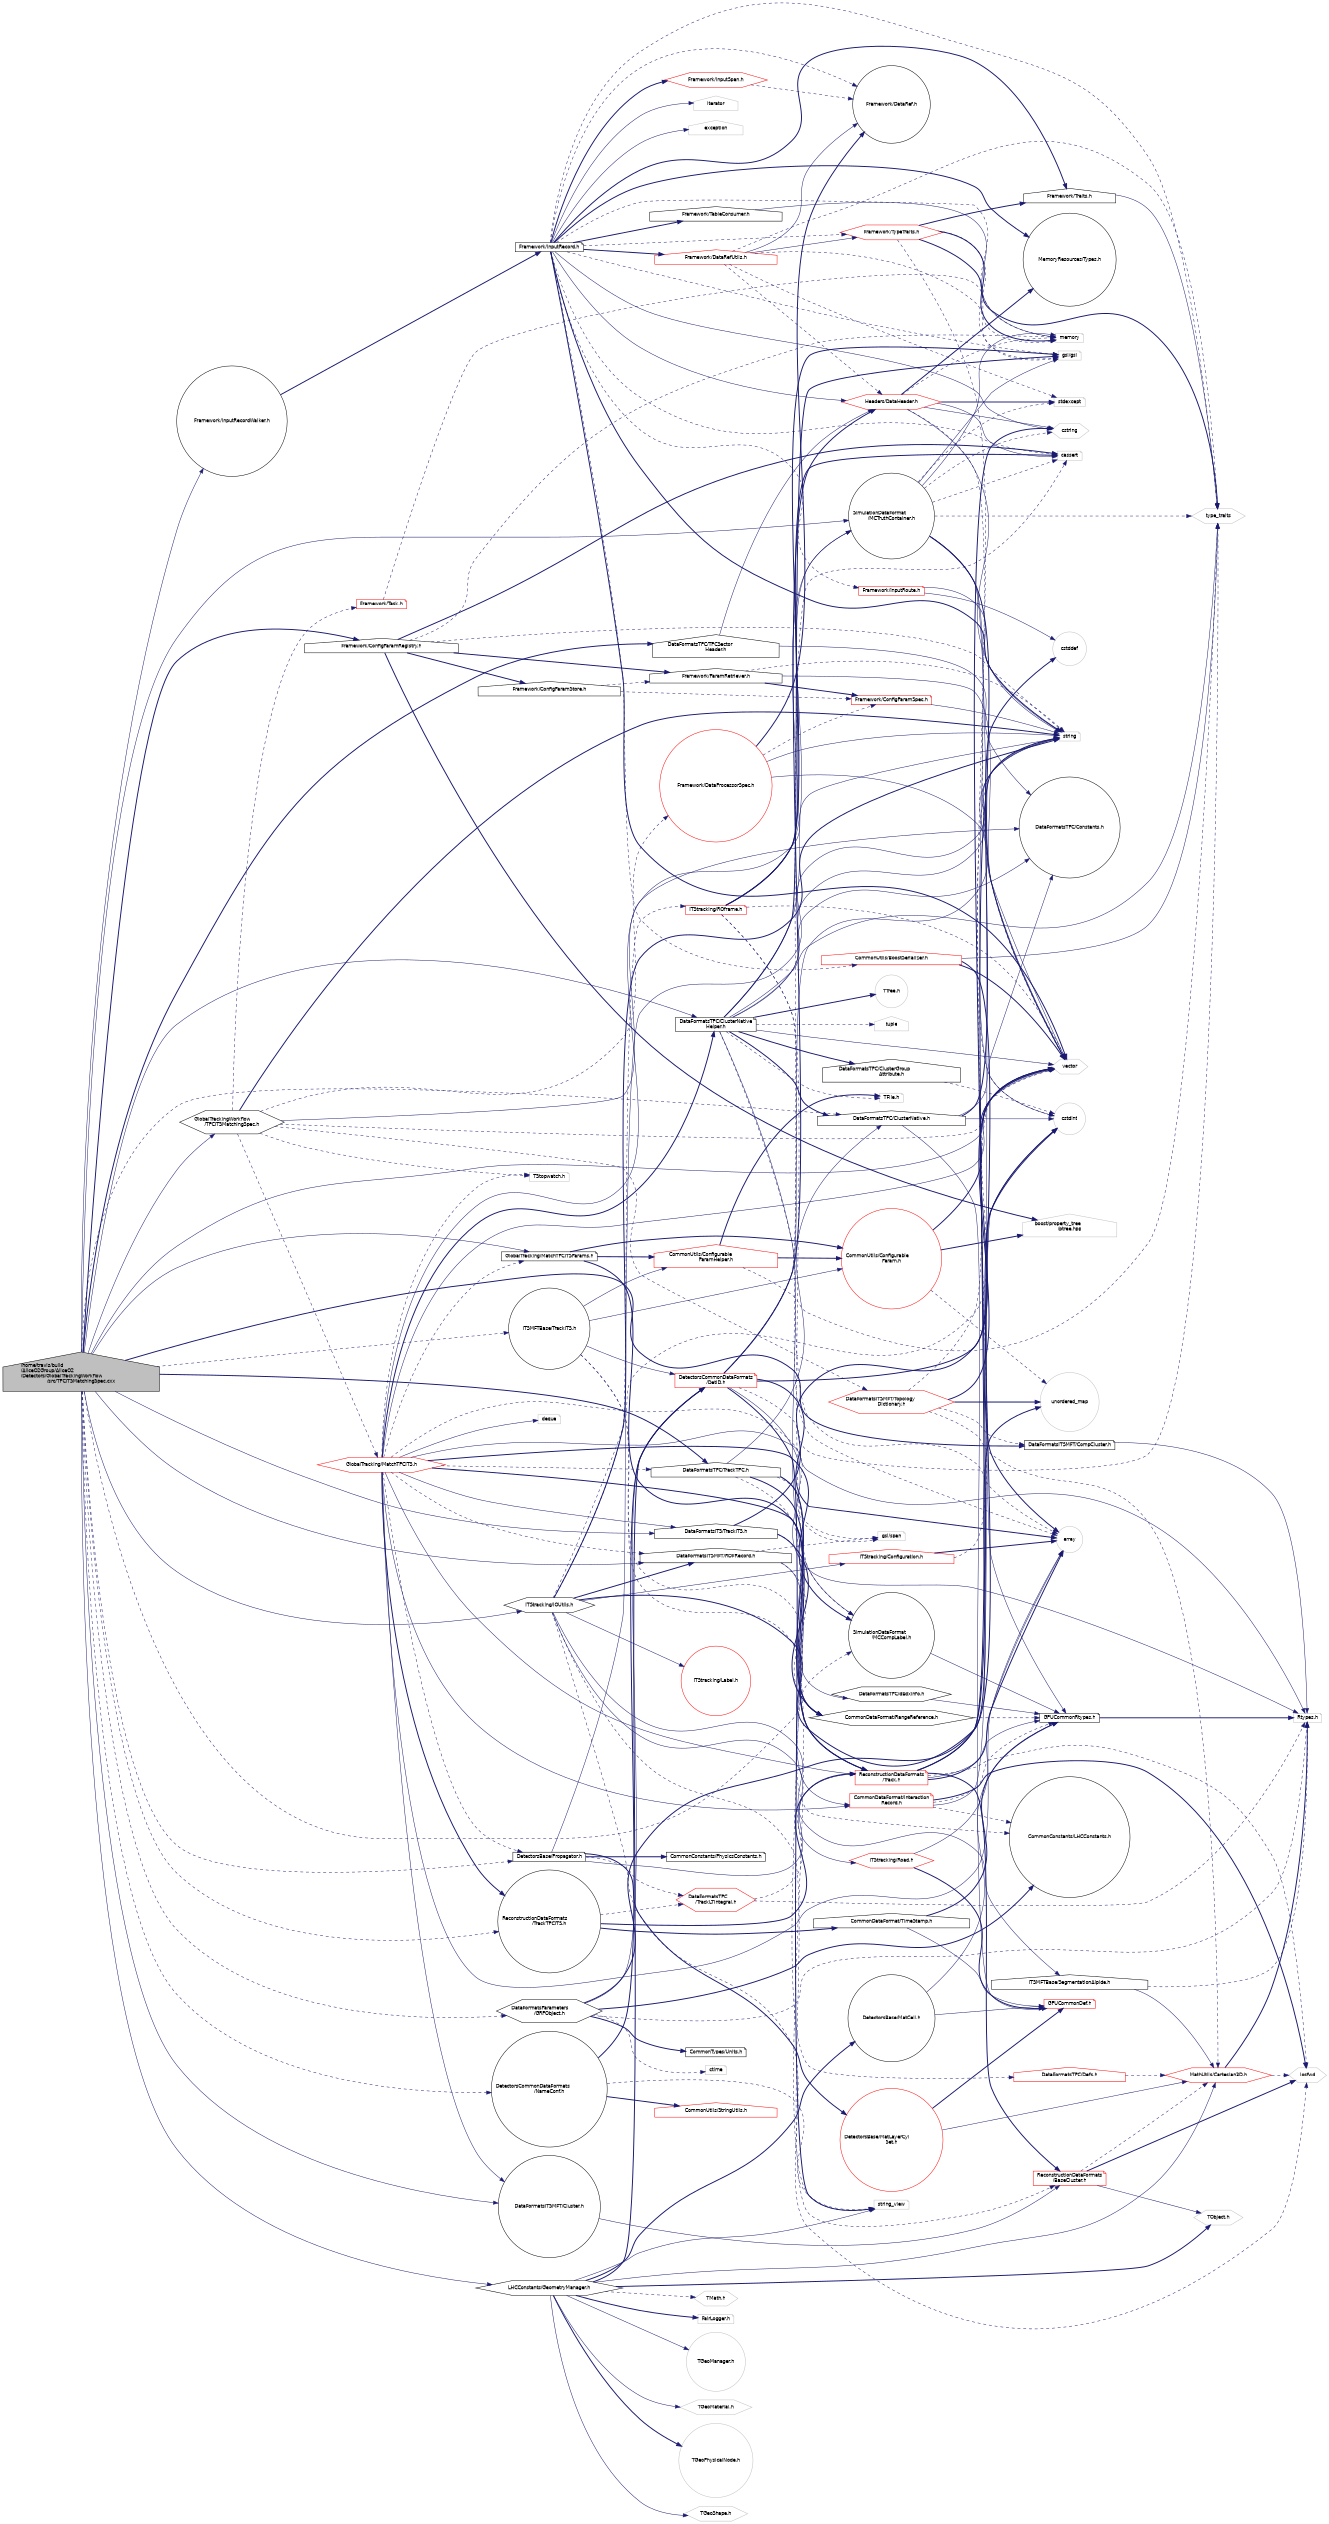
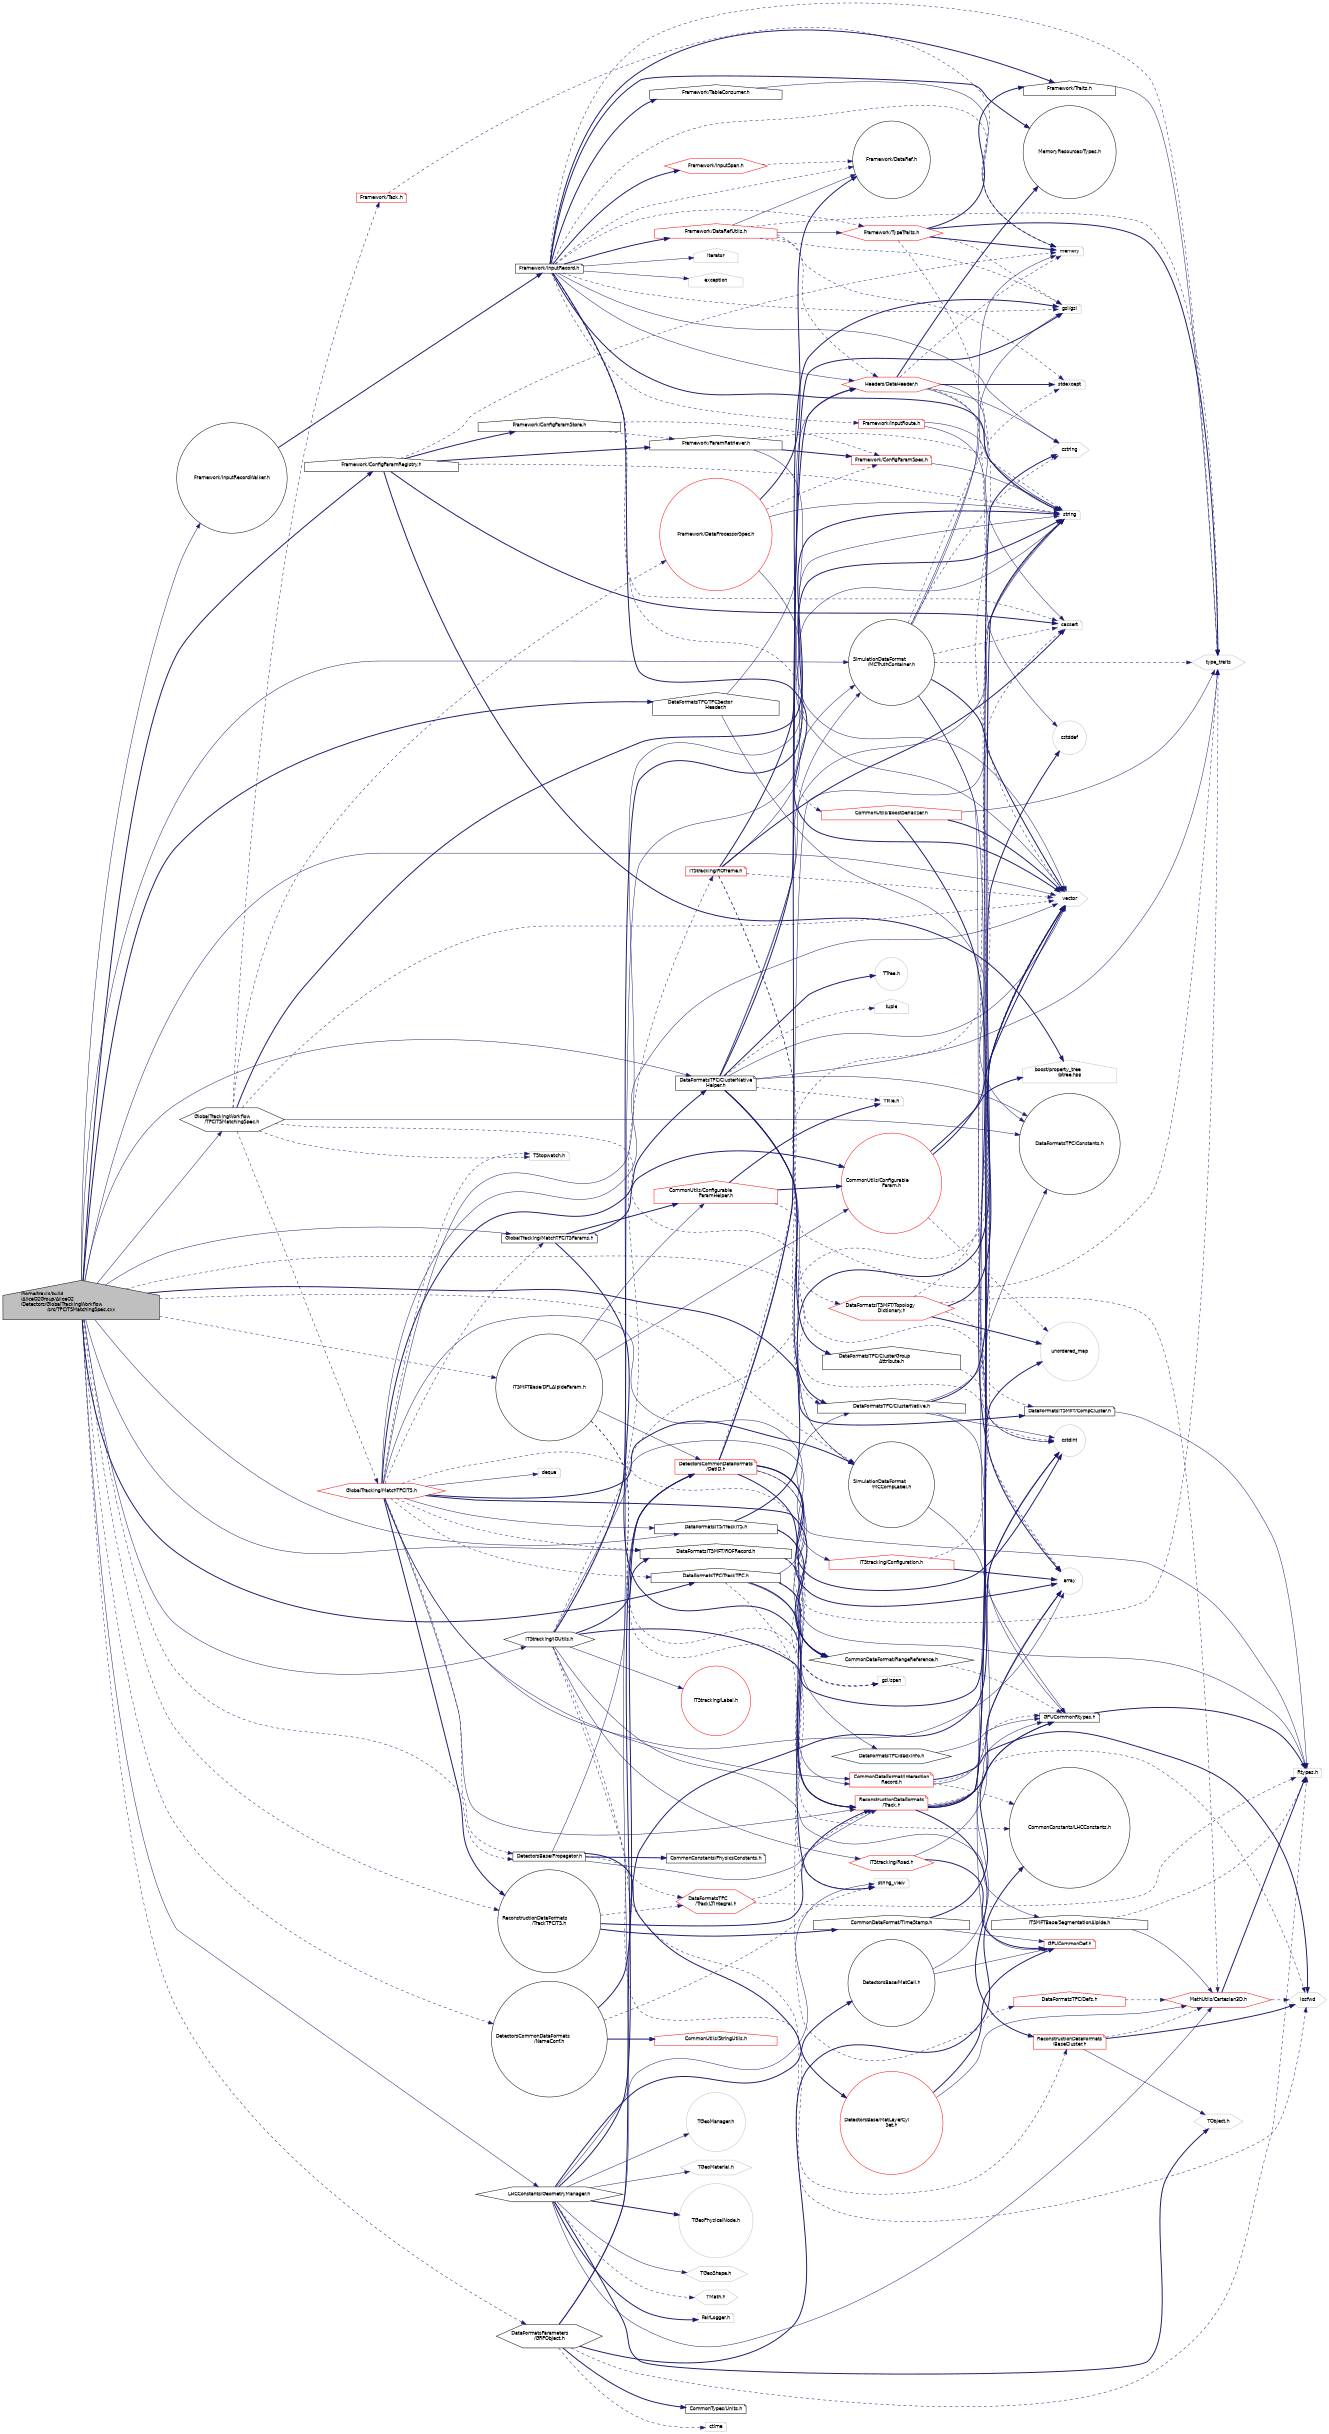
node "ITSMFTBase/TrackITS.h": label "ITSMFTBase/TrackITS.h" -> "ITSMFTBase/DPLAlpideParam.h"
node "DataFormatsITSMFT/Cluster.h": removed
